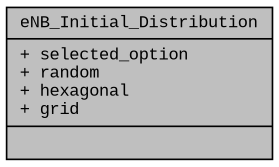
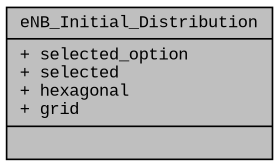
node "eNB_Initial_Distribution": text "+ random" -> "+ selected"
